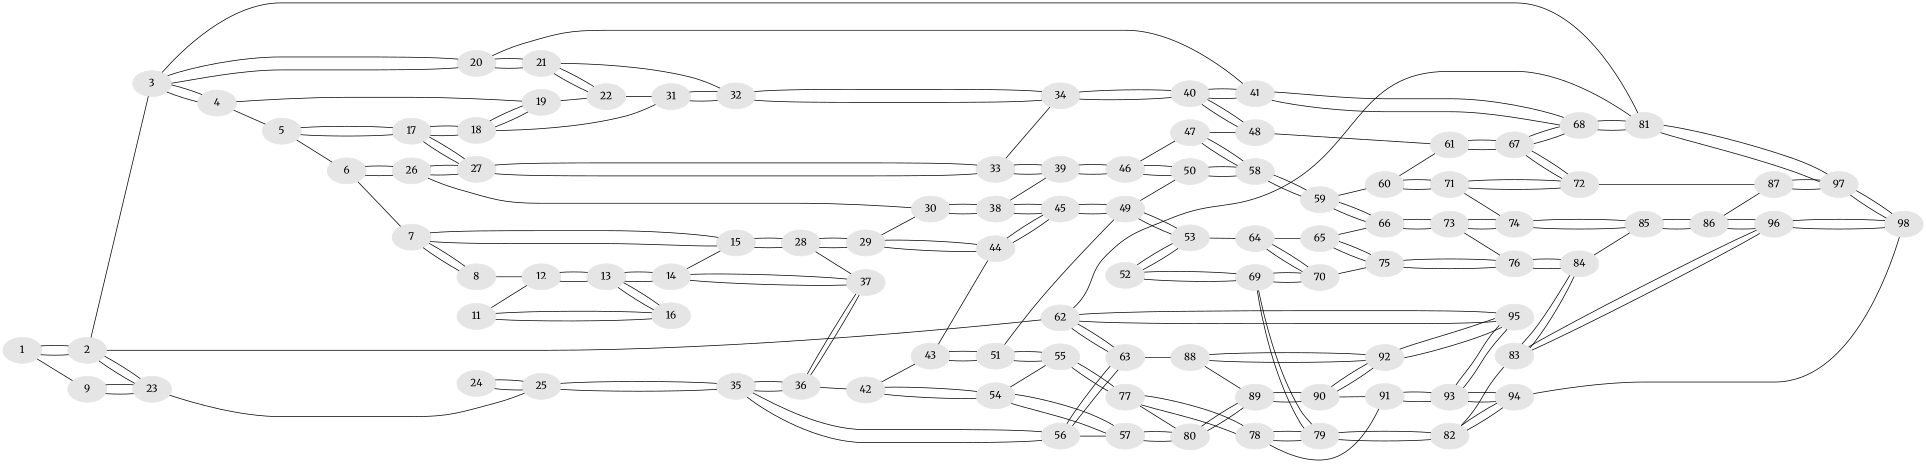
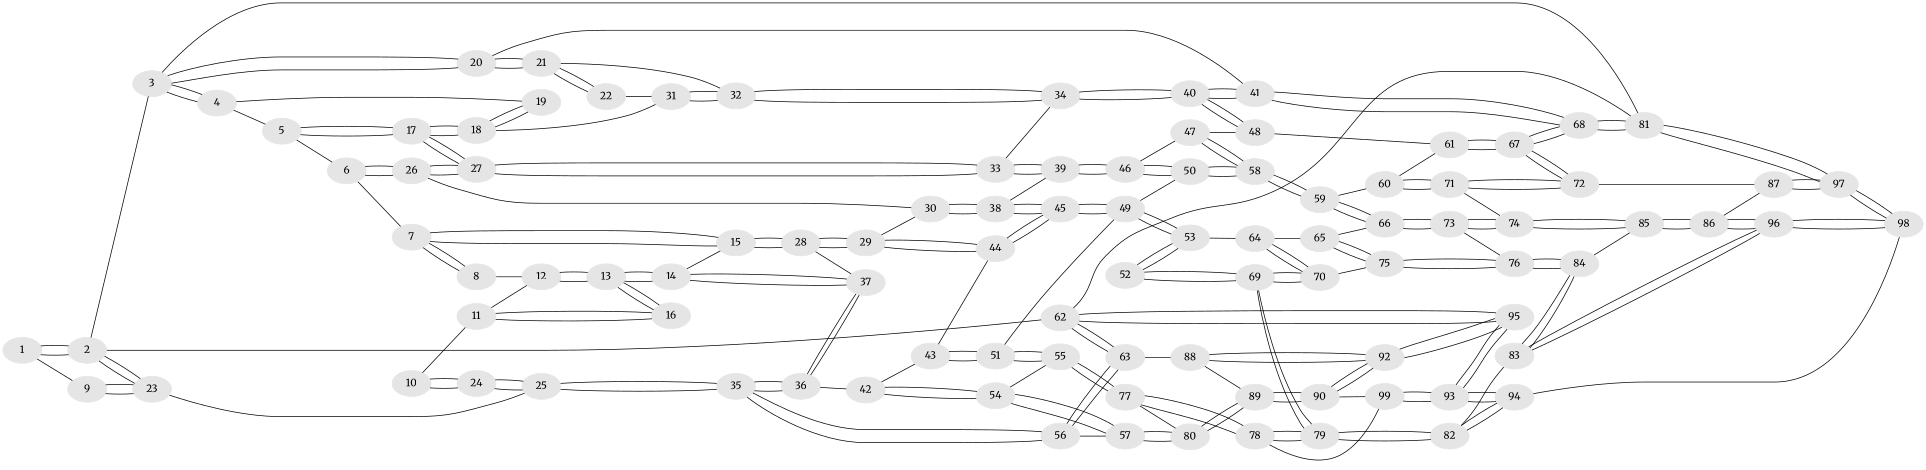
edge "22" -- "19": removed
node "10": added
node "91": label "91" -> "99"
